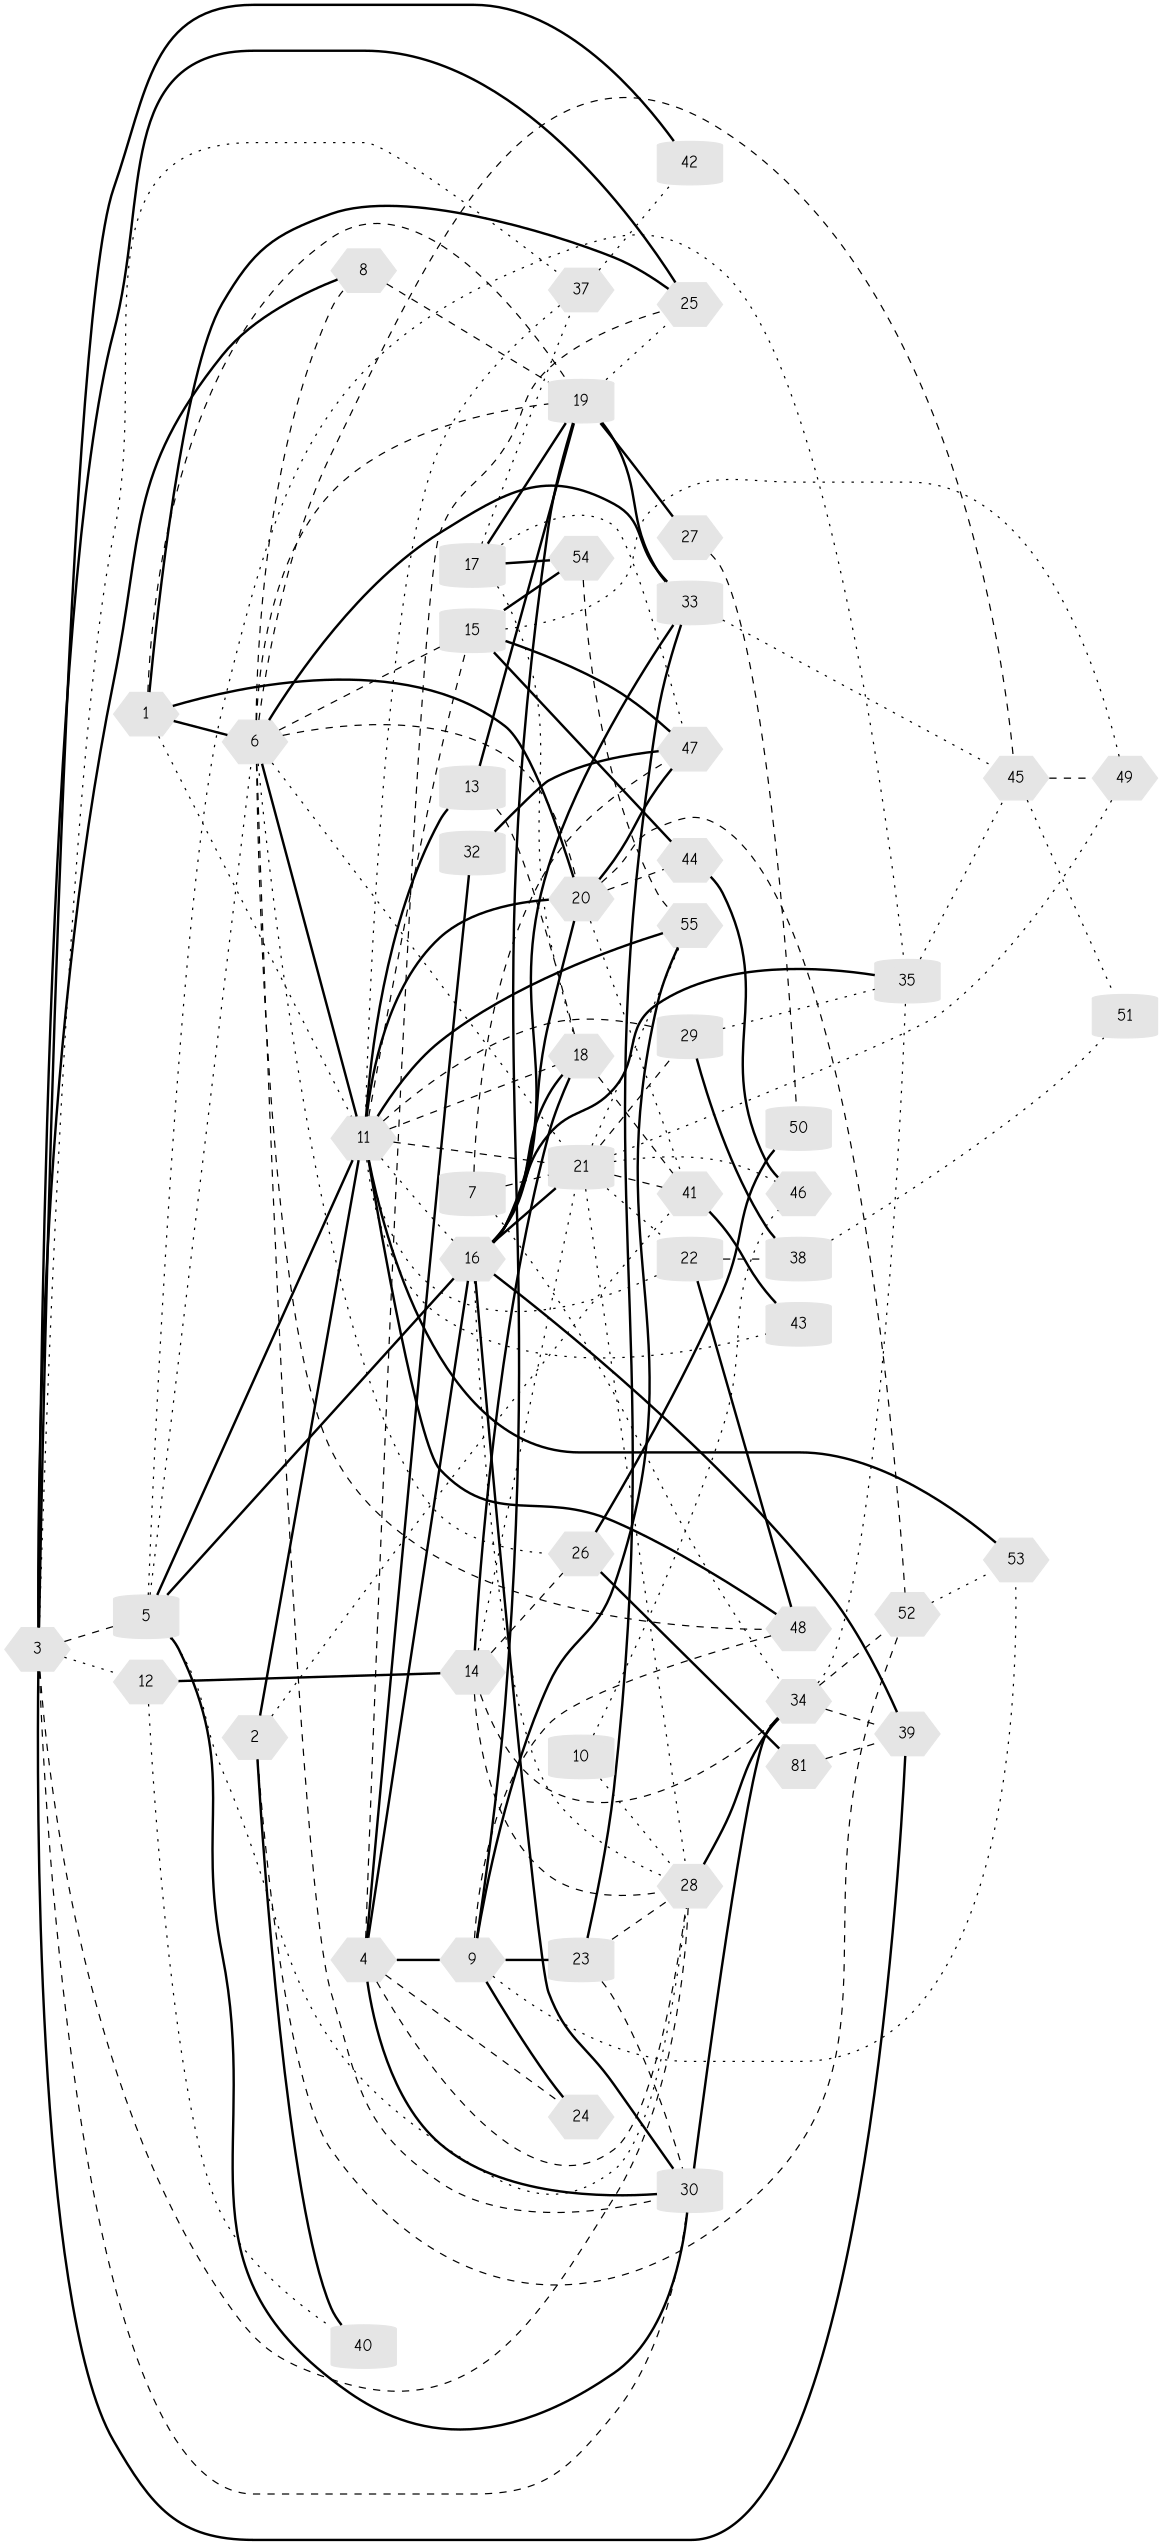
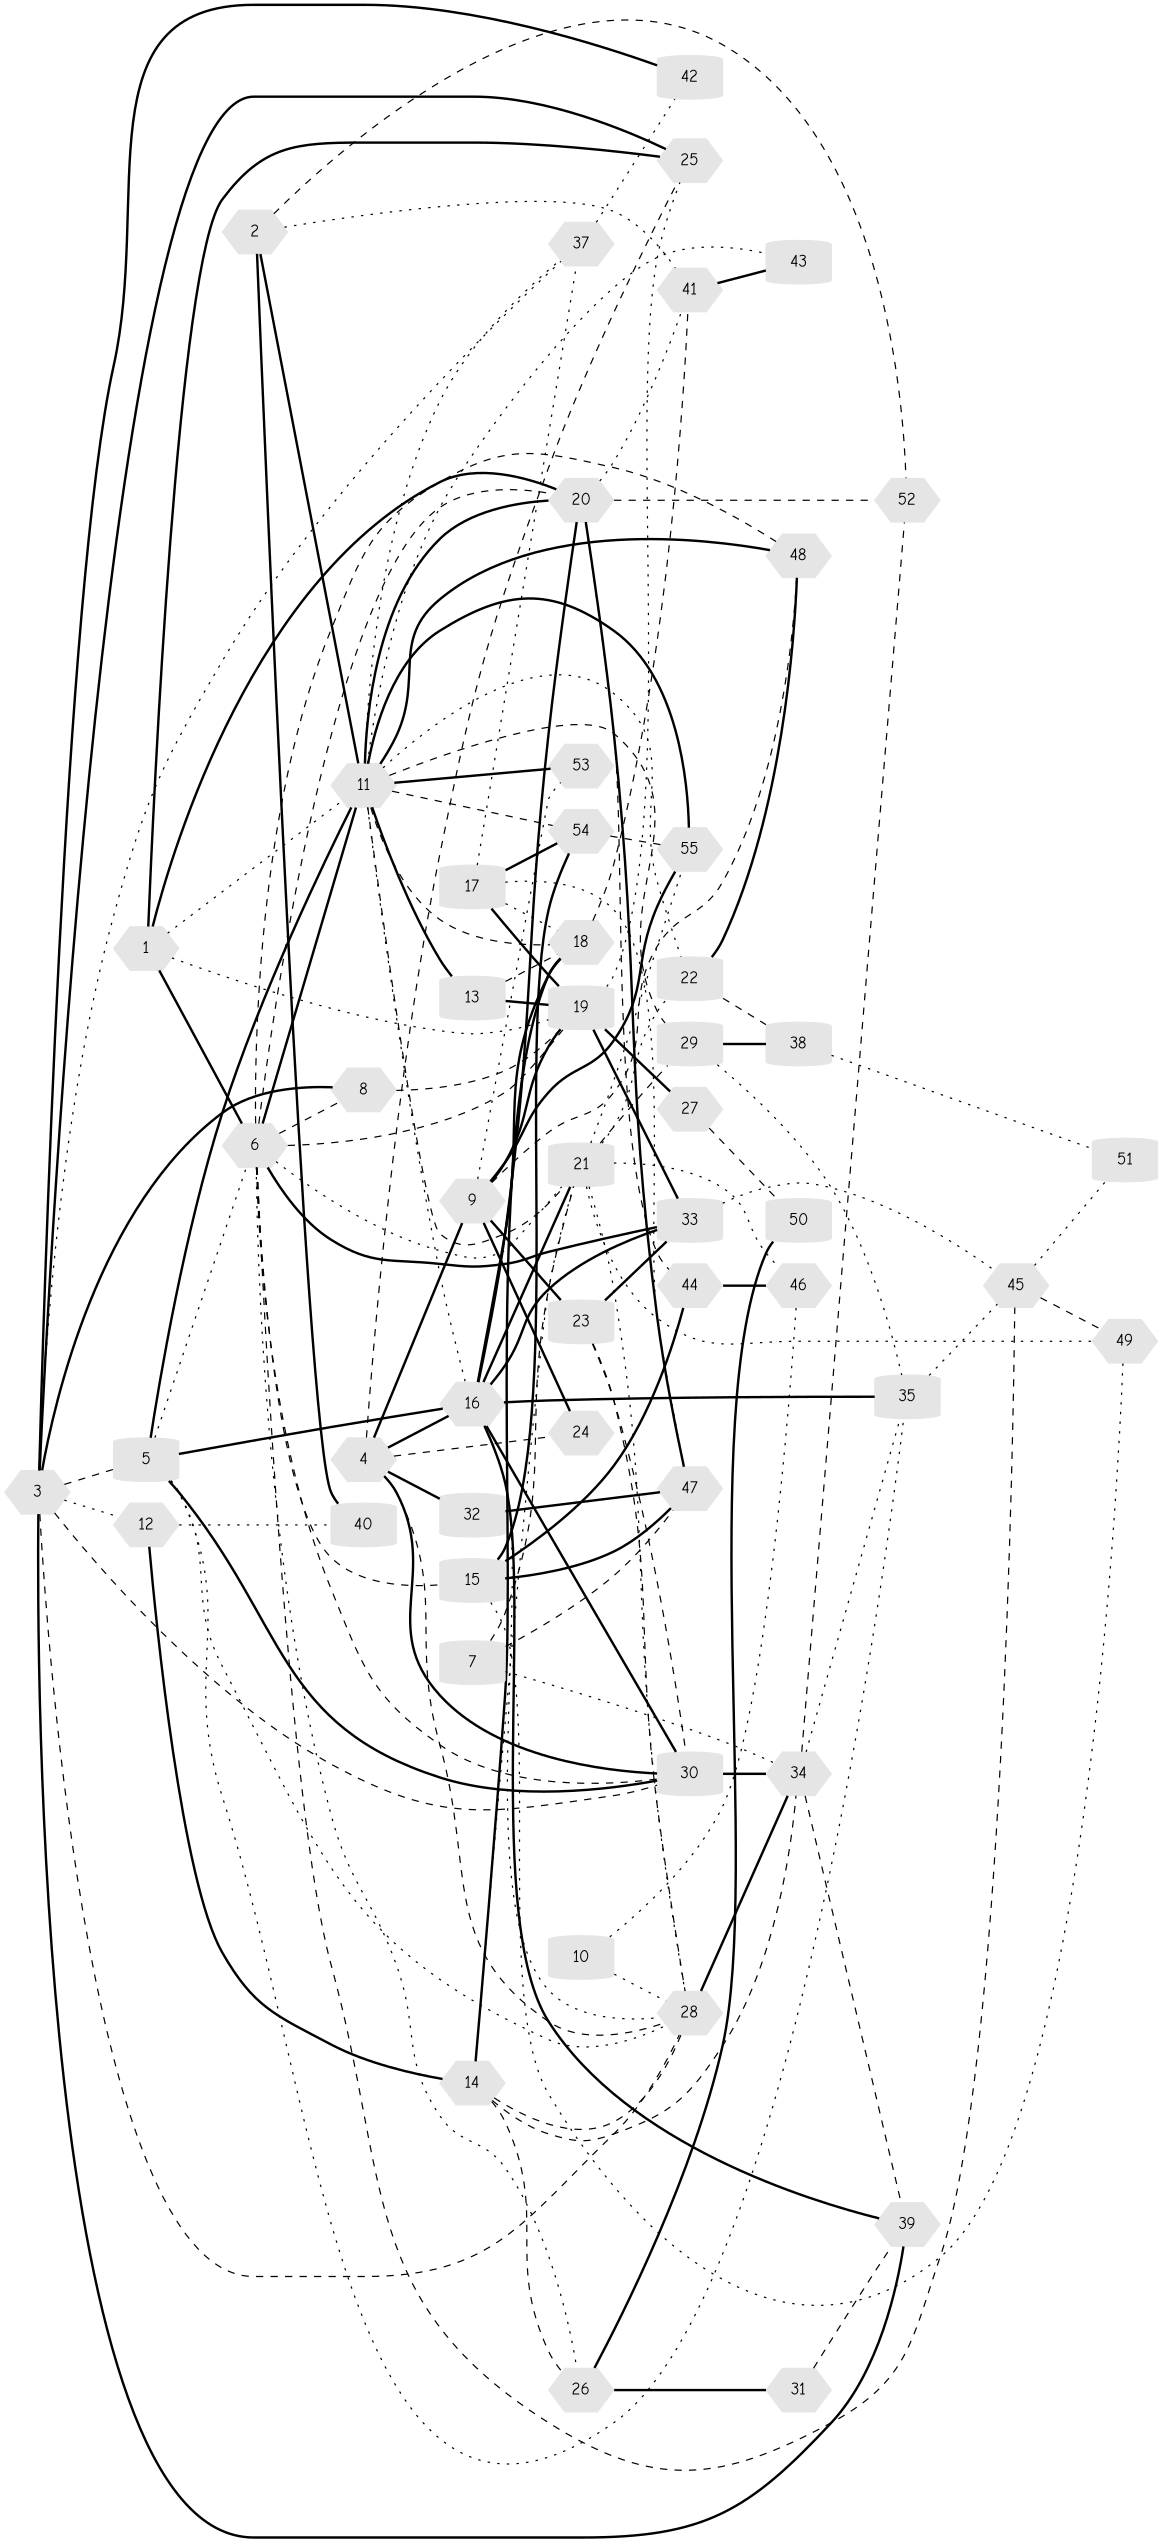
edge "19" -- "1": style dashed -> dotted
edge "15" -- "11": now "54" -- "11"
edge "21" -- "41": removed
edge "53" -- "52": removed
node "81": label "81" -> "31"
